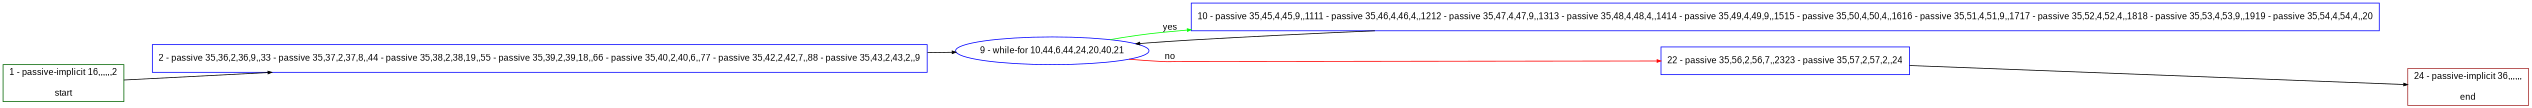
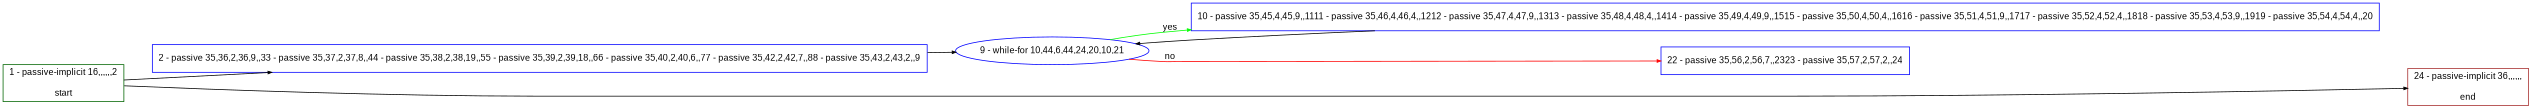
node "9 - while-for 10,44,6,44,24,20,40,21": label "9 - while-for 10,44,6,44,24,20,40,21" -> "9 - while-for 10,44,6,44,24,20,10,21"
edge "22 - passive 35,56,2,56,7,,2323 - passive 35,57,2,57,2,,24" -> "24 - passive-implicit 36,,,,,, end": now "1 - passive-implicit 16,,,,,,2 start" -> "24 - passive-implicit 36,,,,,, end"
